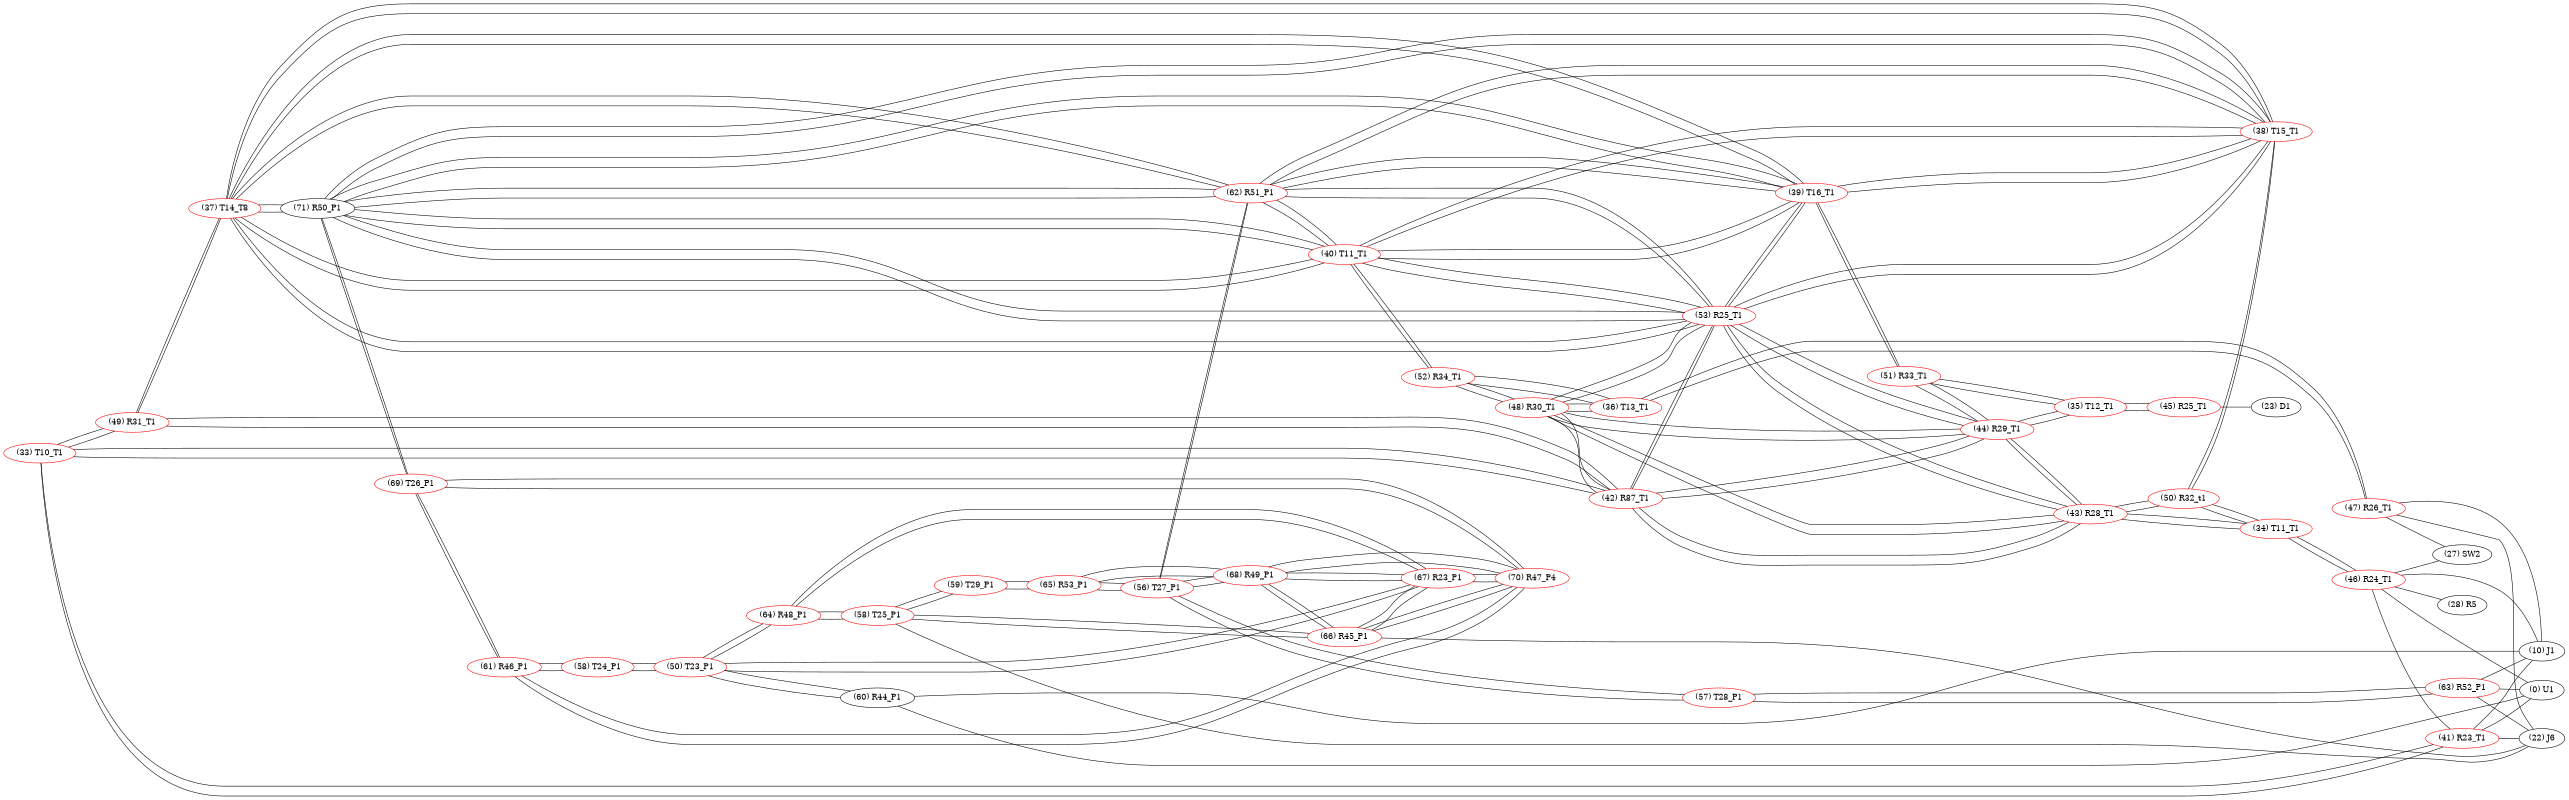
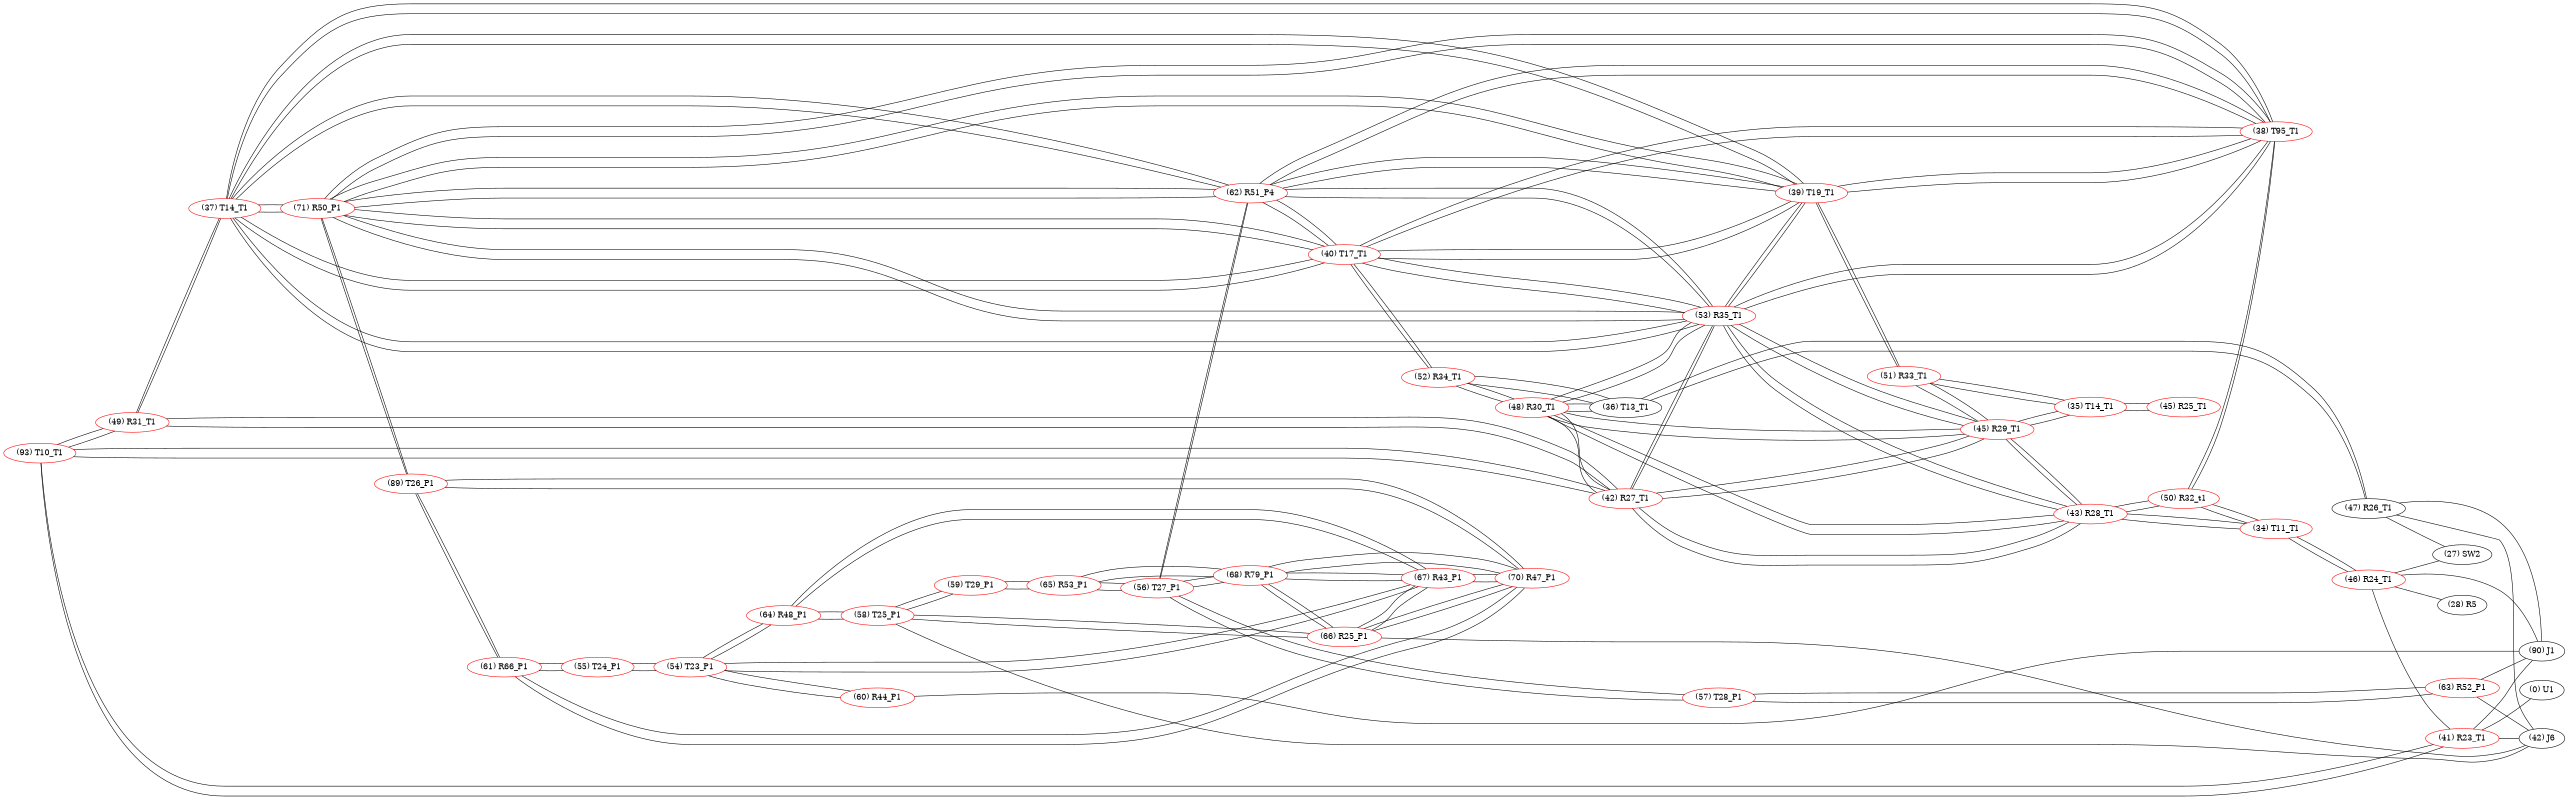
node "(38) T15_T1": label "(38) T15_T1" -> "(38) T95_T1"
node "(62) R51_P1": label "(62) R51_P1" -> "(62) R51_P4"
node "(39) T16_T1": label "(39) T16_T1" -> "(39) T19_T1"
node "(37) T14_T8": label "(37) T14_T8" -> "(37) T14_T1"
node "(71) R50_P1": color black -> red
node "(40) T11_T1": label "(40) T11_T1" -> "(40) T17_T1"
node "(53) R25_T1": label "(53) R25_T1" -> "(53) R35_T1"
node "(35) T12_T1": label "(35) T12_T1" -> "(35) T14_T1"
node "(23) D1": removed
node "(36) T13_T1": color red -> black
node "(44) R29_T1": label "(44) R29_T1" -> "(45) R29_T1"
node "(33) T10_T1": label "(33) T10_T1" -> "(93) T10_T1"
node "(69) T26_P1": label "(69) T26_P1" -> "(89) T26_P1"
node "(42) R87_T1": label "(42) R87_T1" -> "(42) R27_T1"
node "(47) R26_T1": color red -> black
node "(68) R49_P1": label "(68) R49_P1" -> "(68) R79_P1"
node "(67) R23_P1": label "(67) R23_P1" -> "(67) R43_P1"
node "(70) R47_P4": label "(70) R47_P4" -> "(70) R47_P1"
node "(66) R45_P1": label "(66) R45_P1" -> "(66) R25_P1"
edge "(46) R24_T1" -- "(0) U1": removed
node "(10) J1": label "(10) J1" -> "(90) J1"
node "(61) R46_P1": label "(61) R46_P1" -> "(61) R66_P1"
node "(58) T24_P1": label "(58) T24_P1" -> "(55) T24_P1"
node "(50) T23_P1": label "(50) T23_P1" -> "(54) T23_P1"
edge "(63) R52_P1" -- "(0) U1": removed
node "(60) R44_P1": color black -> red
node "(22) J6": label "(22) J6" -> "(42) J6"
edge "(0) U1" -- "(60) R44_P1": removed
